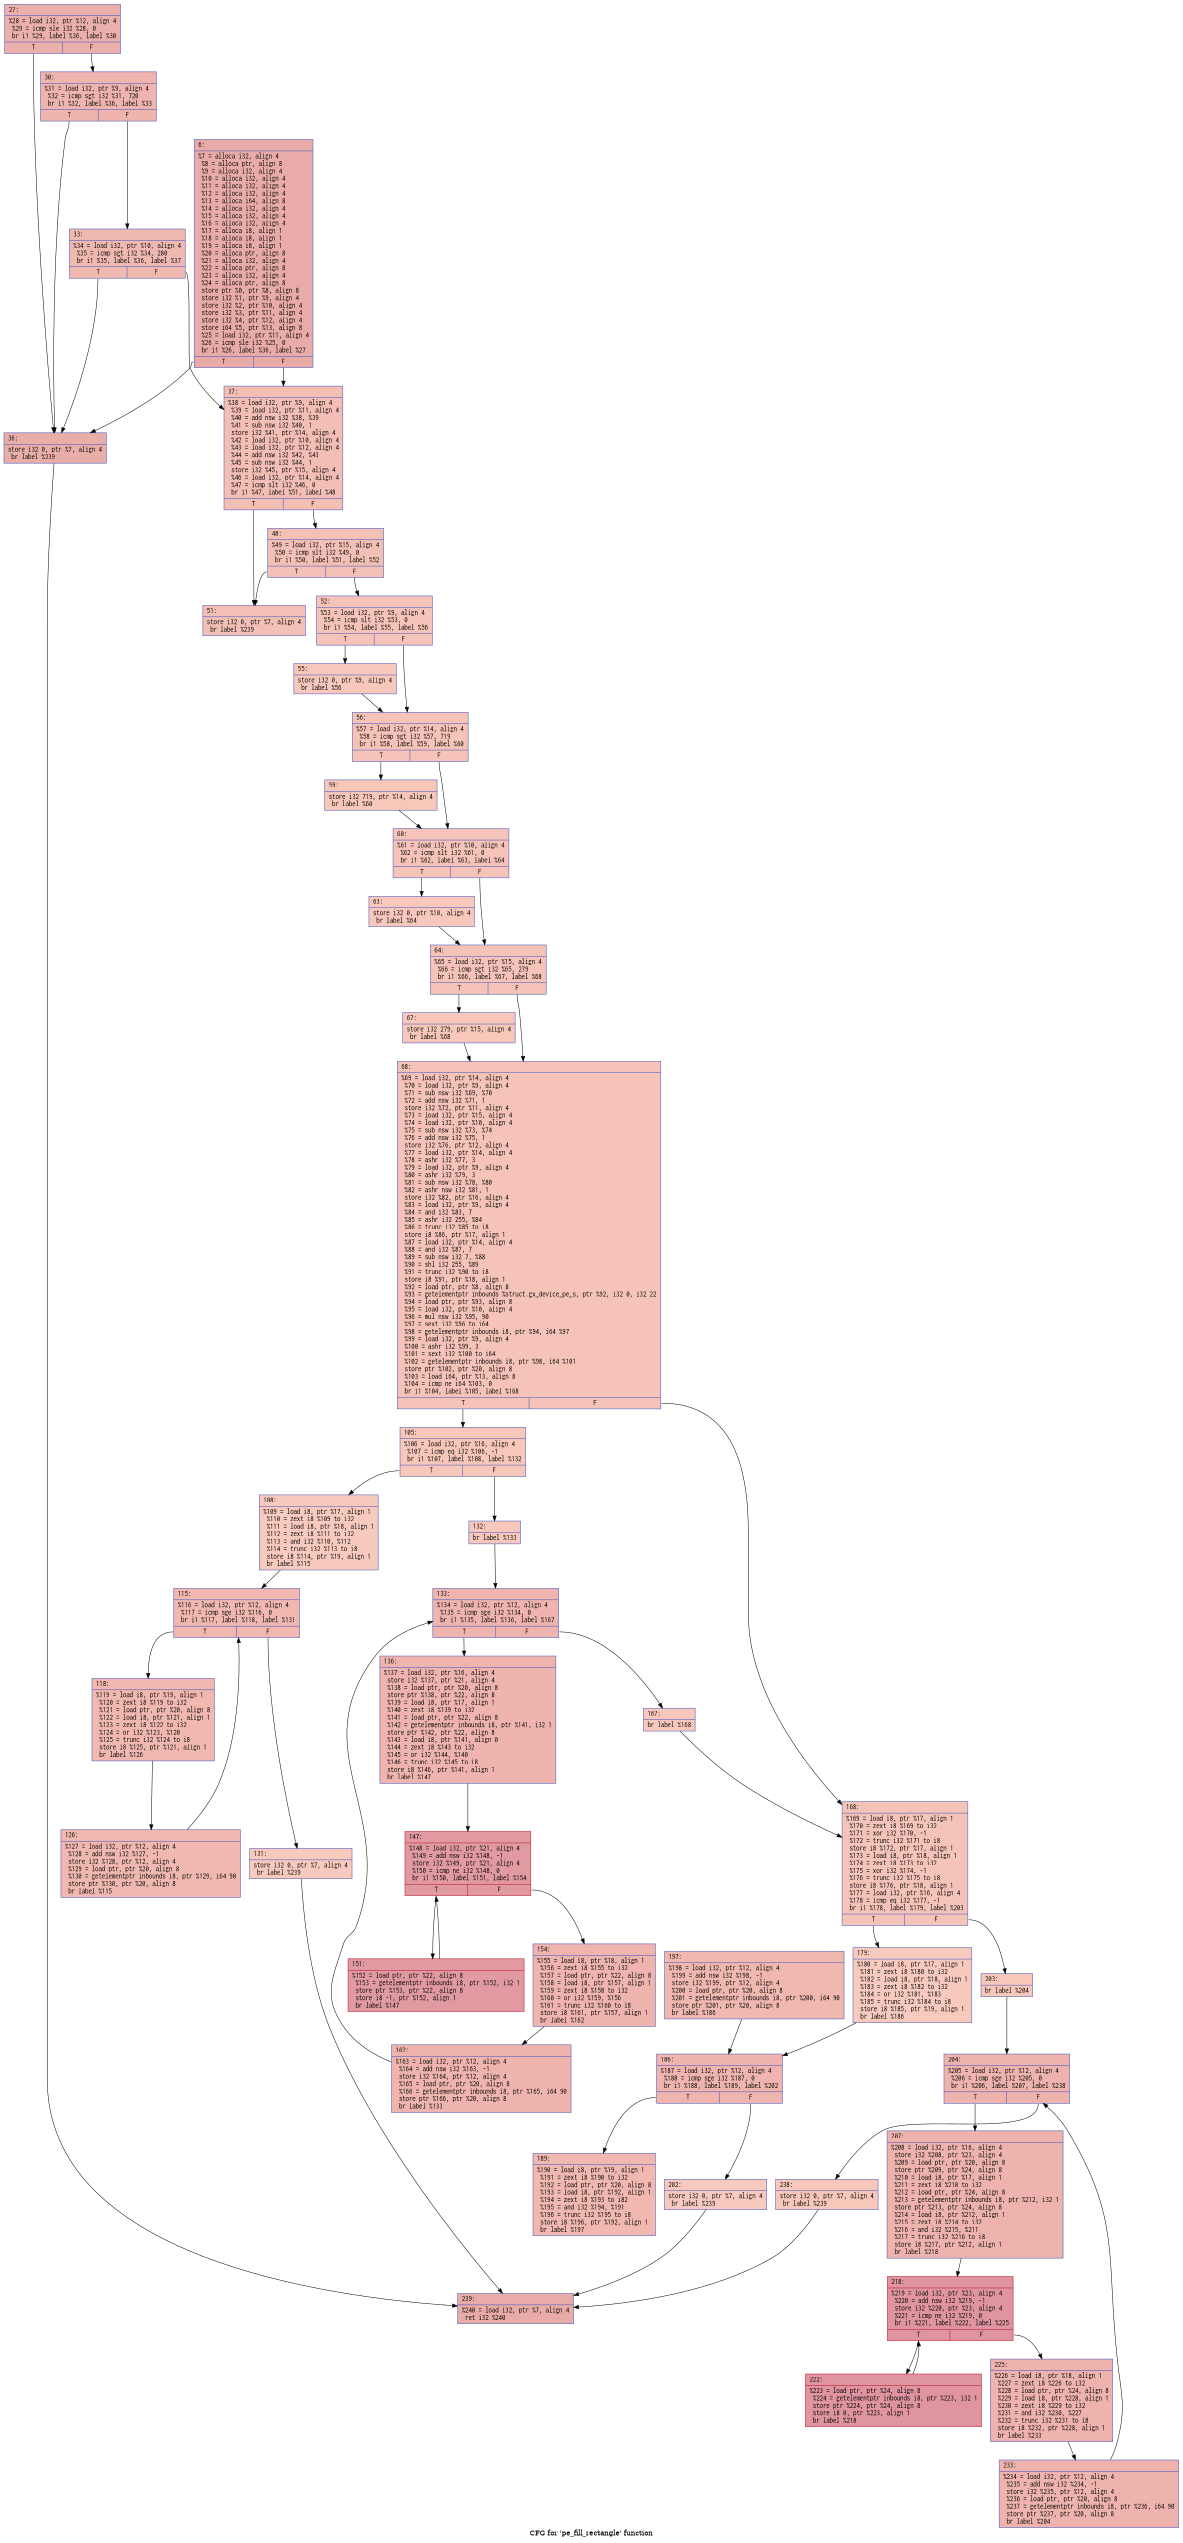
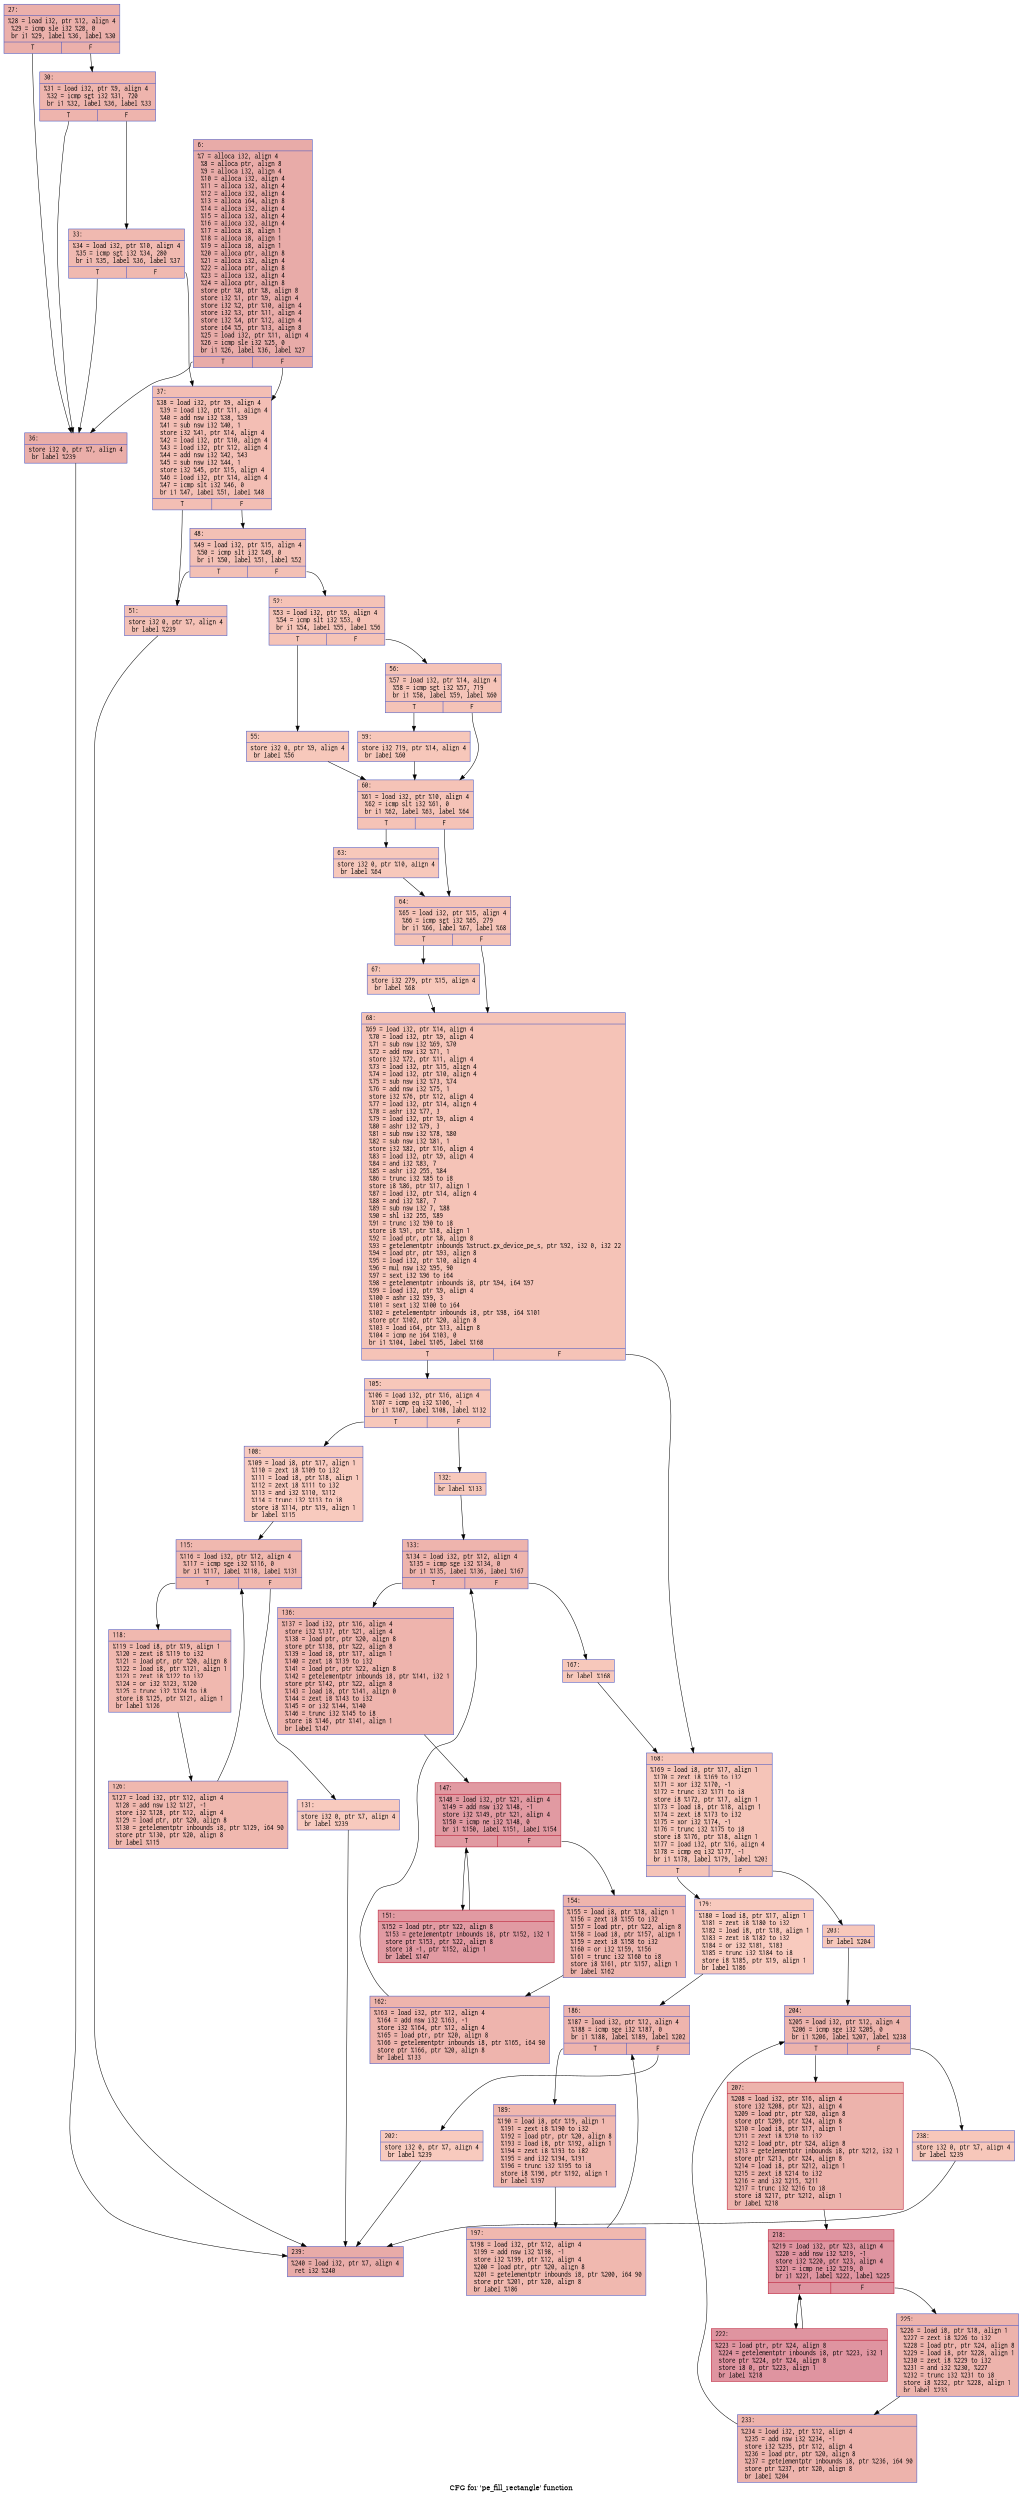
edge "55:" -> "56:": now "55:" -> "60:"
node "68:": text "%82 = ashr nsw i32 %81, 1" -> "%82 = sub nsw i32 %81, 1"
edge "51:" -> "239:": added
node "207:": color #3d50c3ff -> #b70d28ff
edge "189:" -> "197:": added
